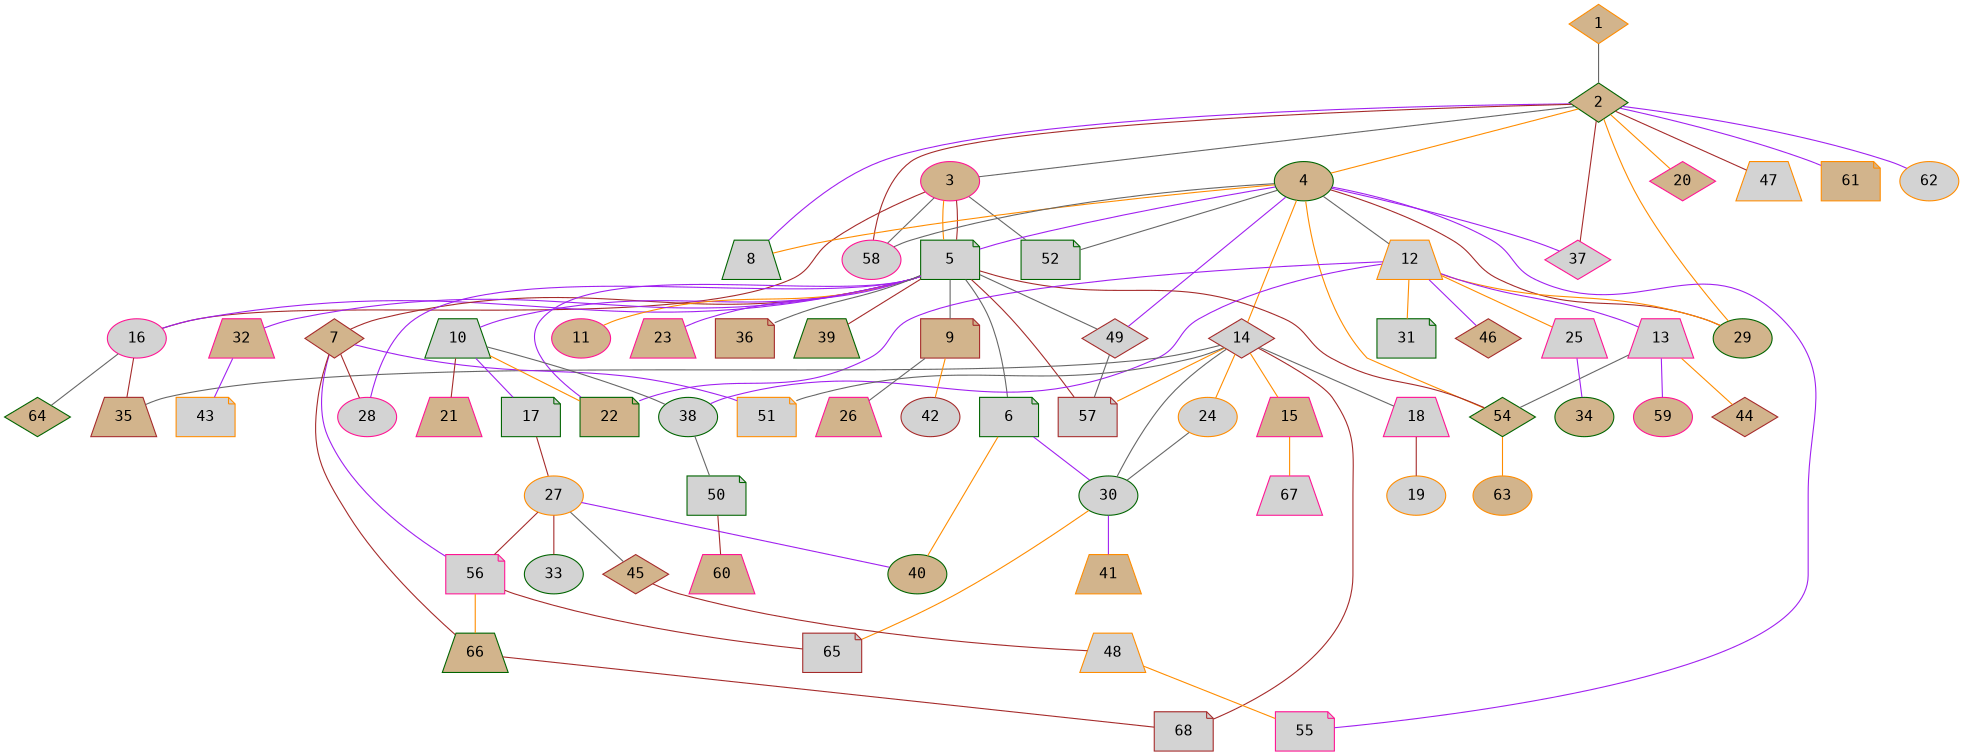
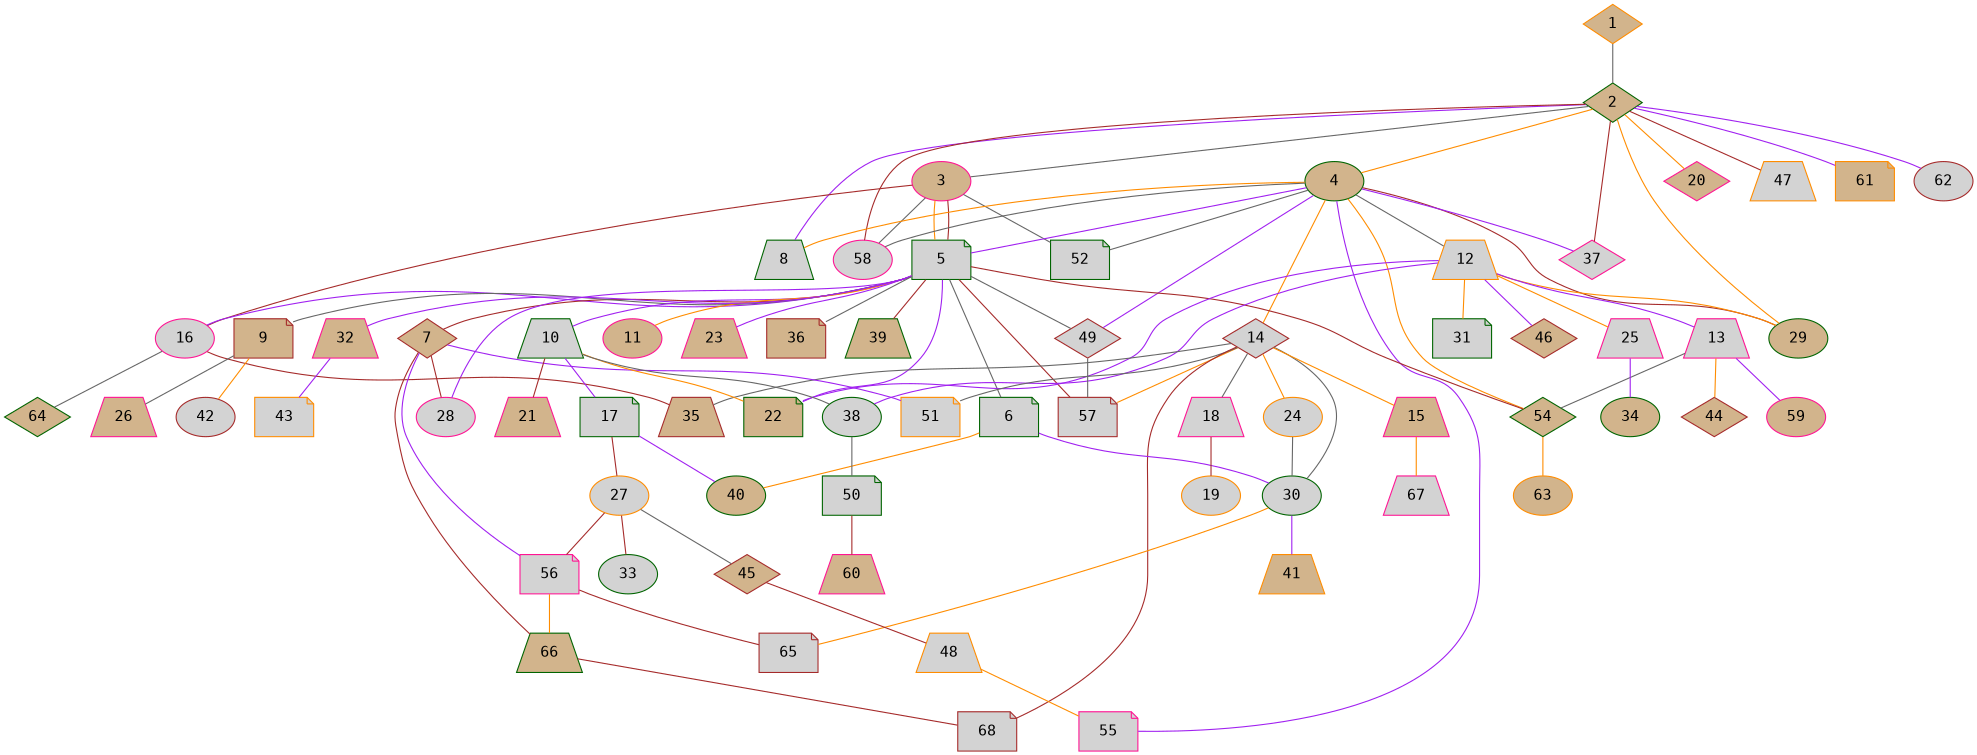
node "62": color darkorange -> brown
edge "27" -- "40": now "17" -- "40"
